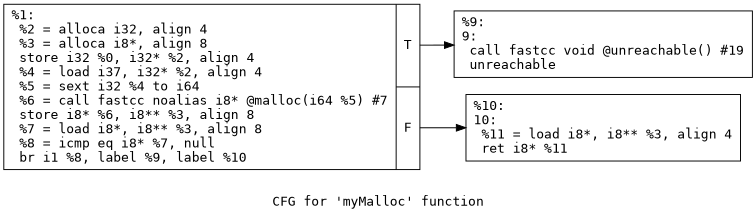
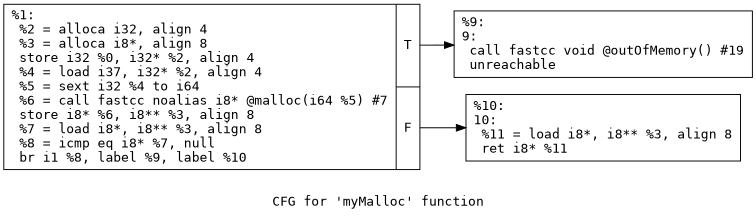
node "%9:": text "call fastcc void @unreachable() #19" -> "call fastcc void @outOfMemory() #19"
node "%10:": text "%11 = load i8*, i8** %3, align 4" -> "%11 = load i8*, i8** %3, align 8"
